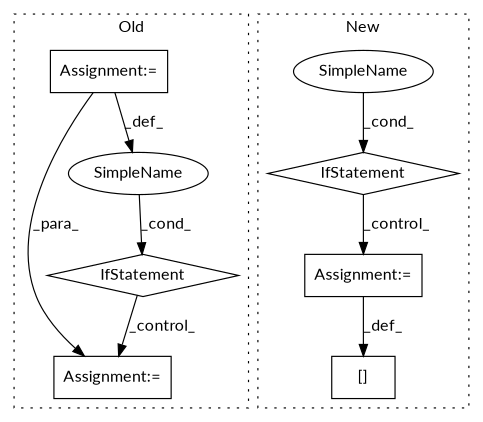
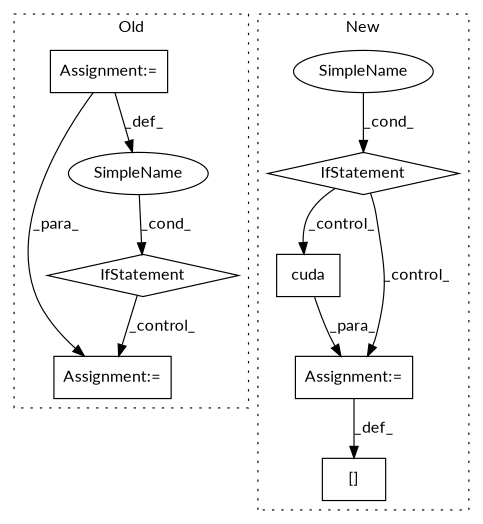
node "cuda": added
